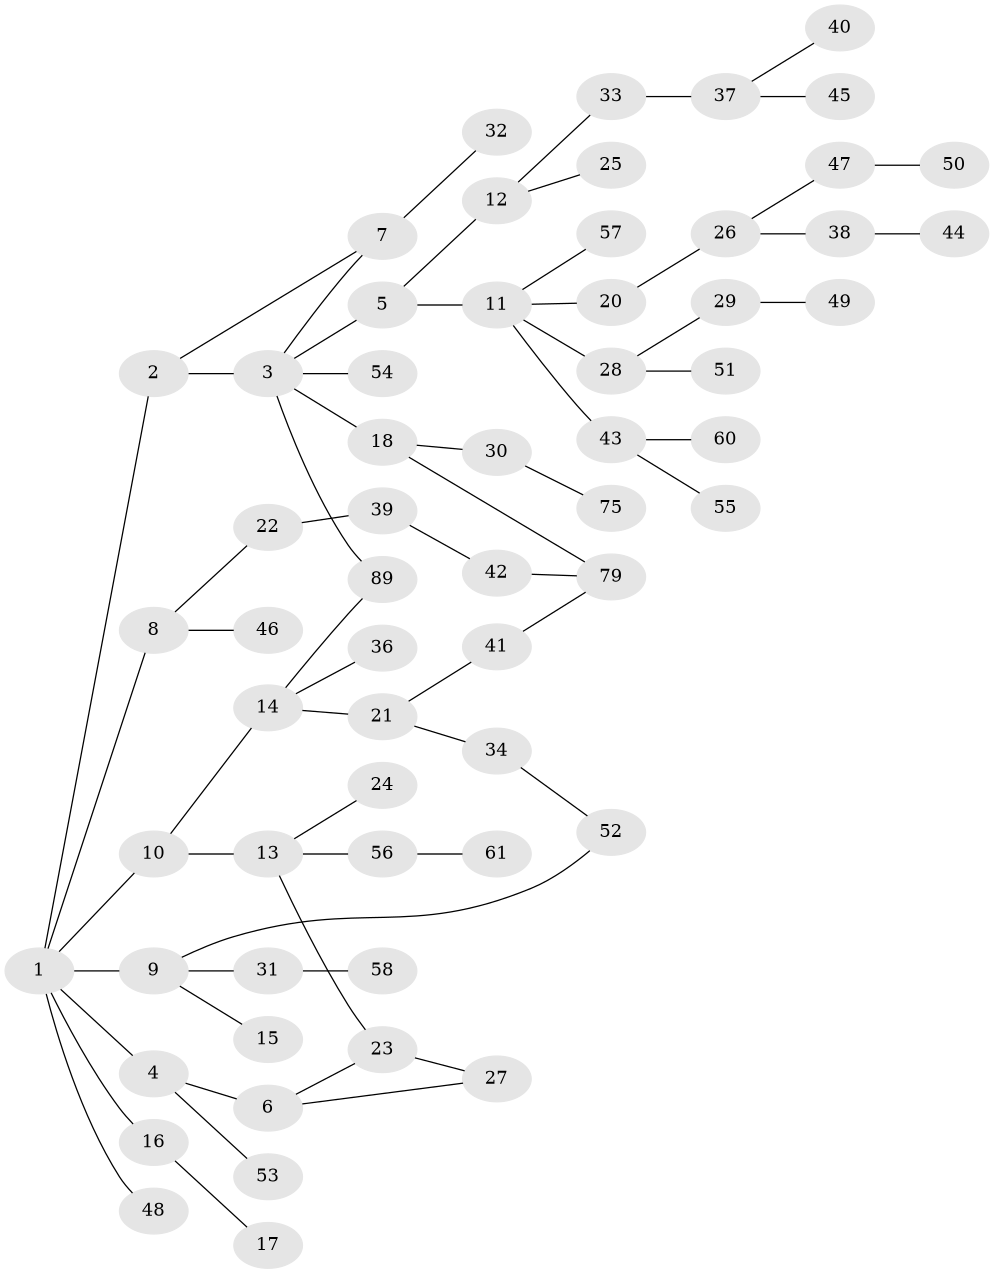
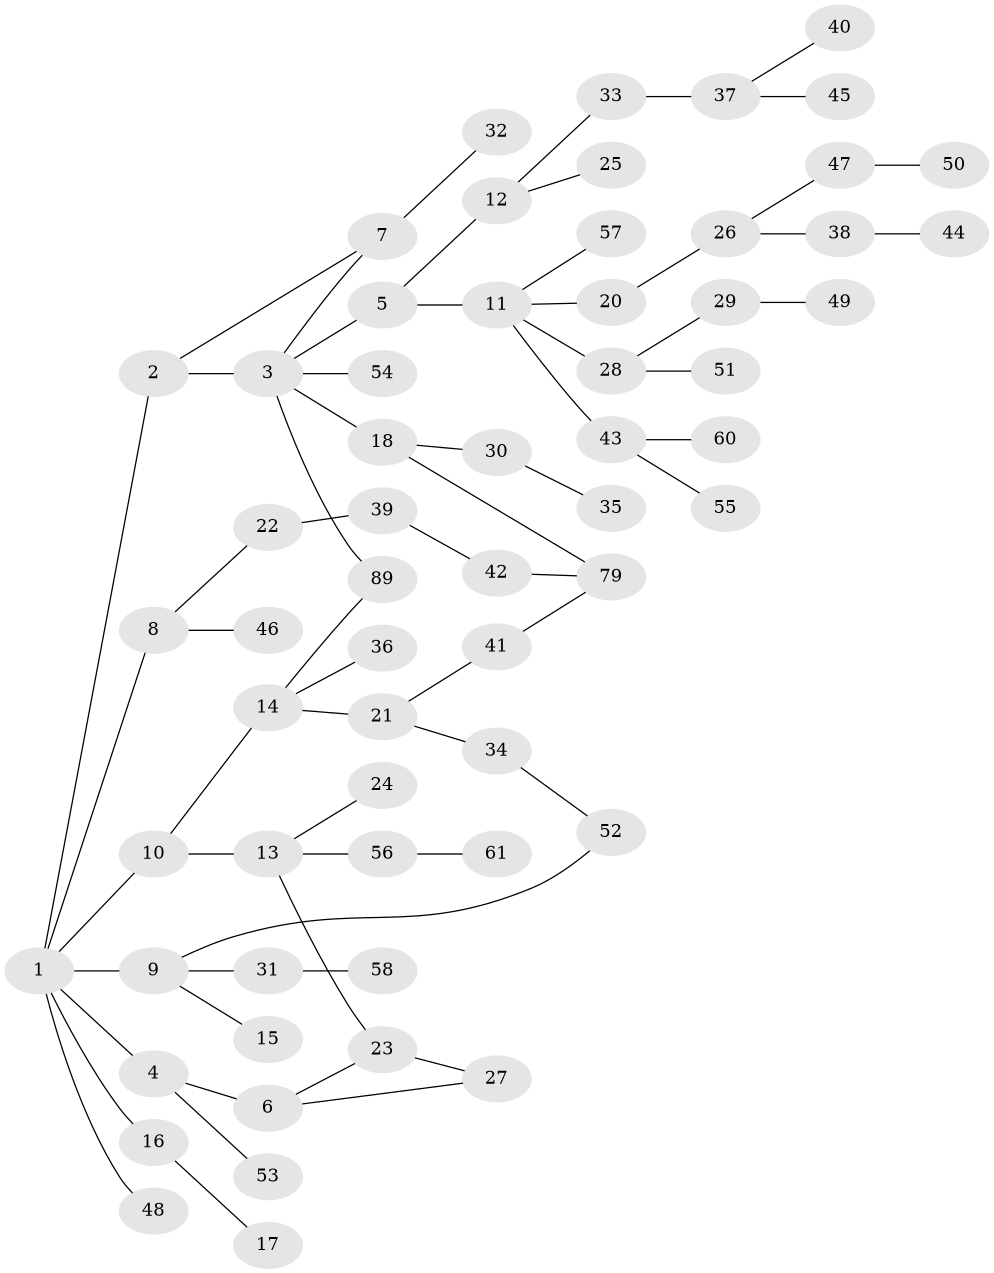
node "75": label "75" -> "35"
